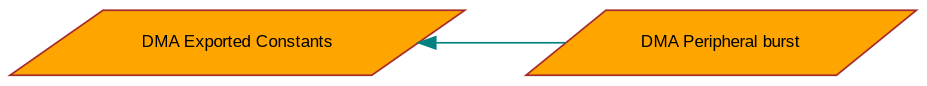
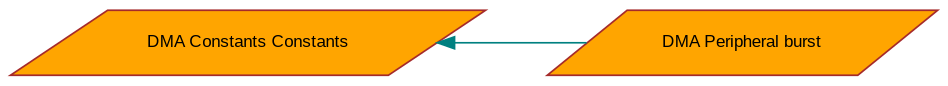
node "DMA Exported Constants": label "DMA Exported Constants" -> "DMA Constants Constants"
